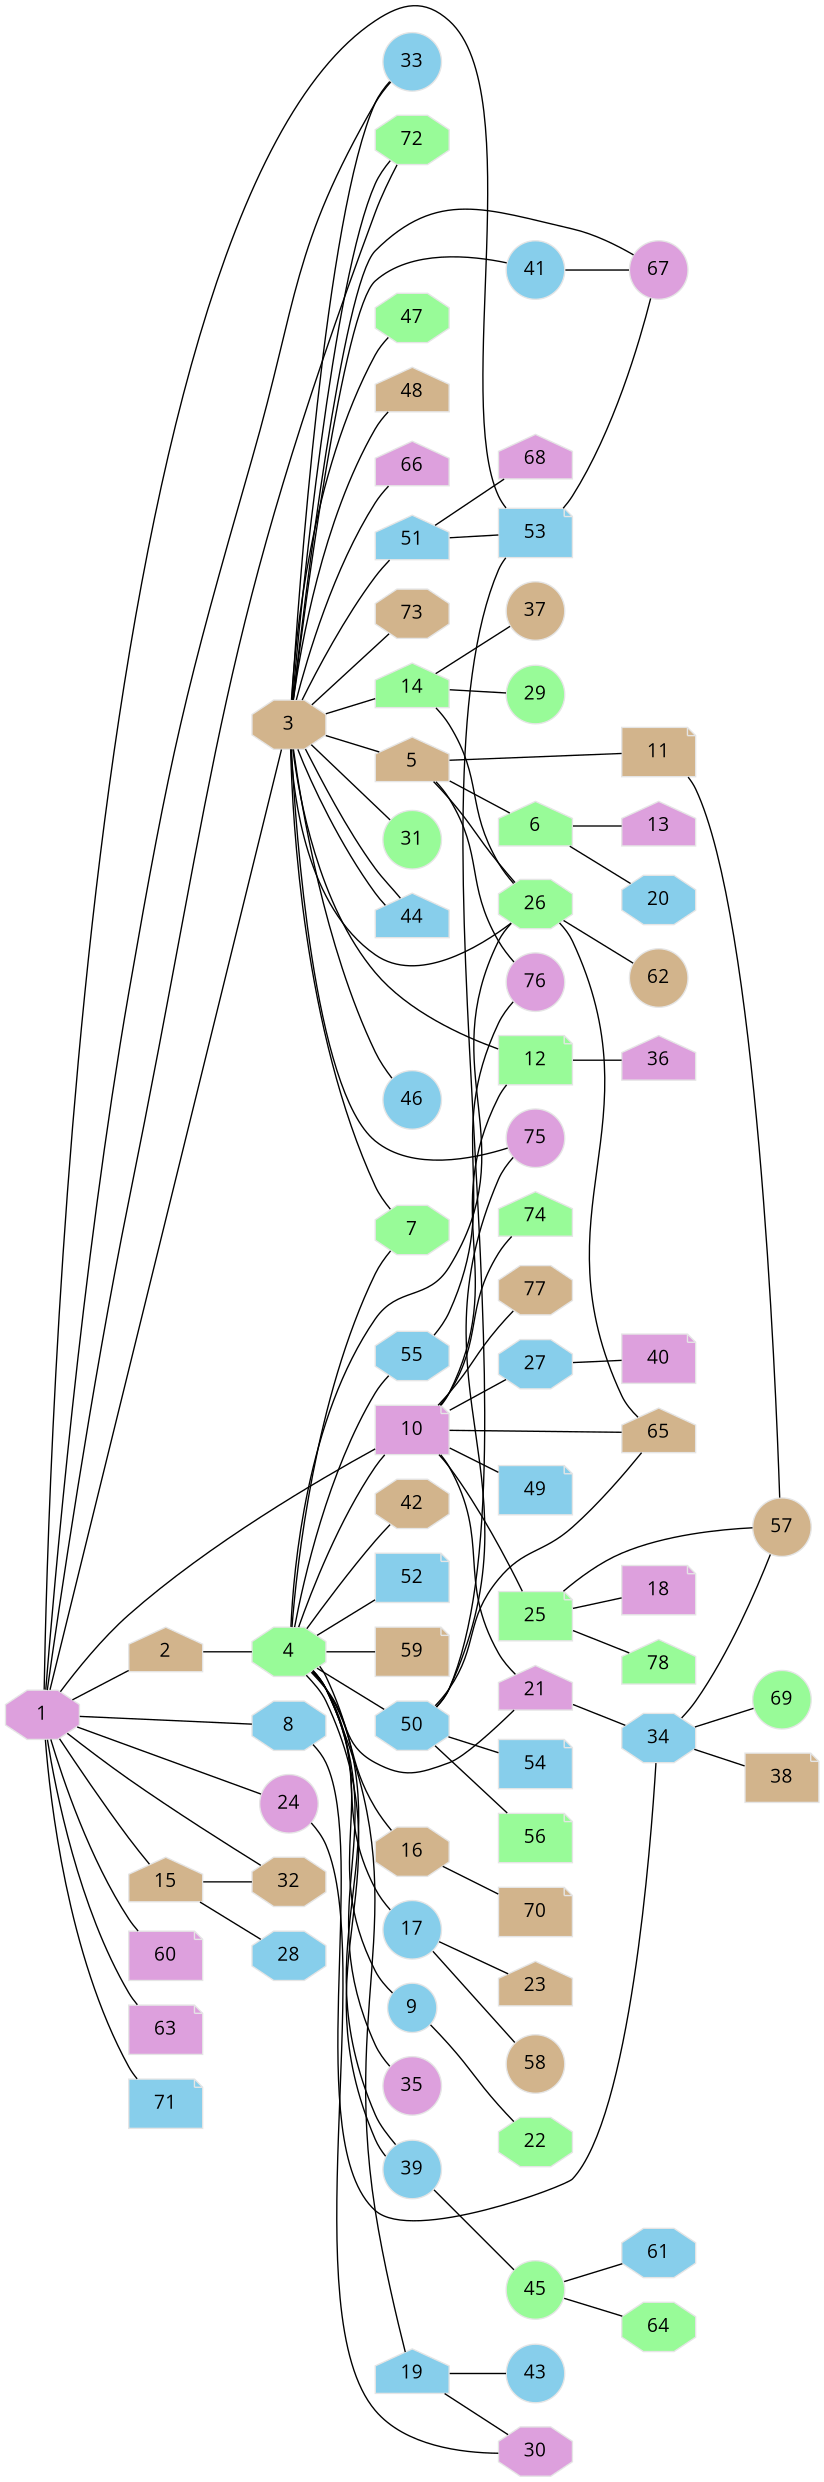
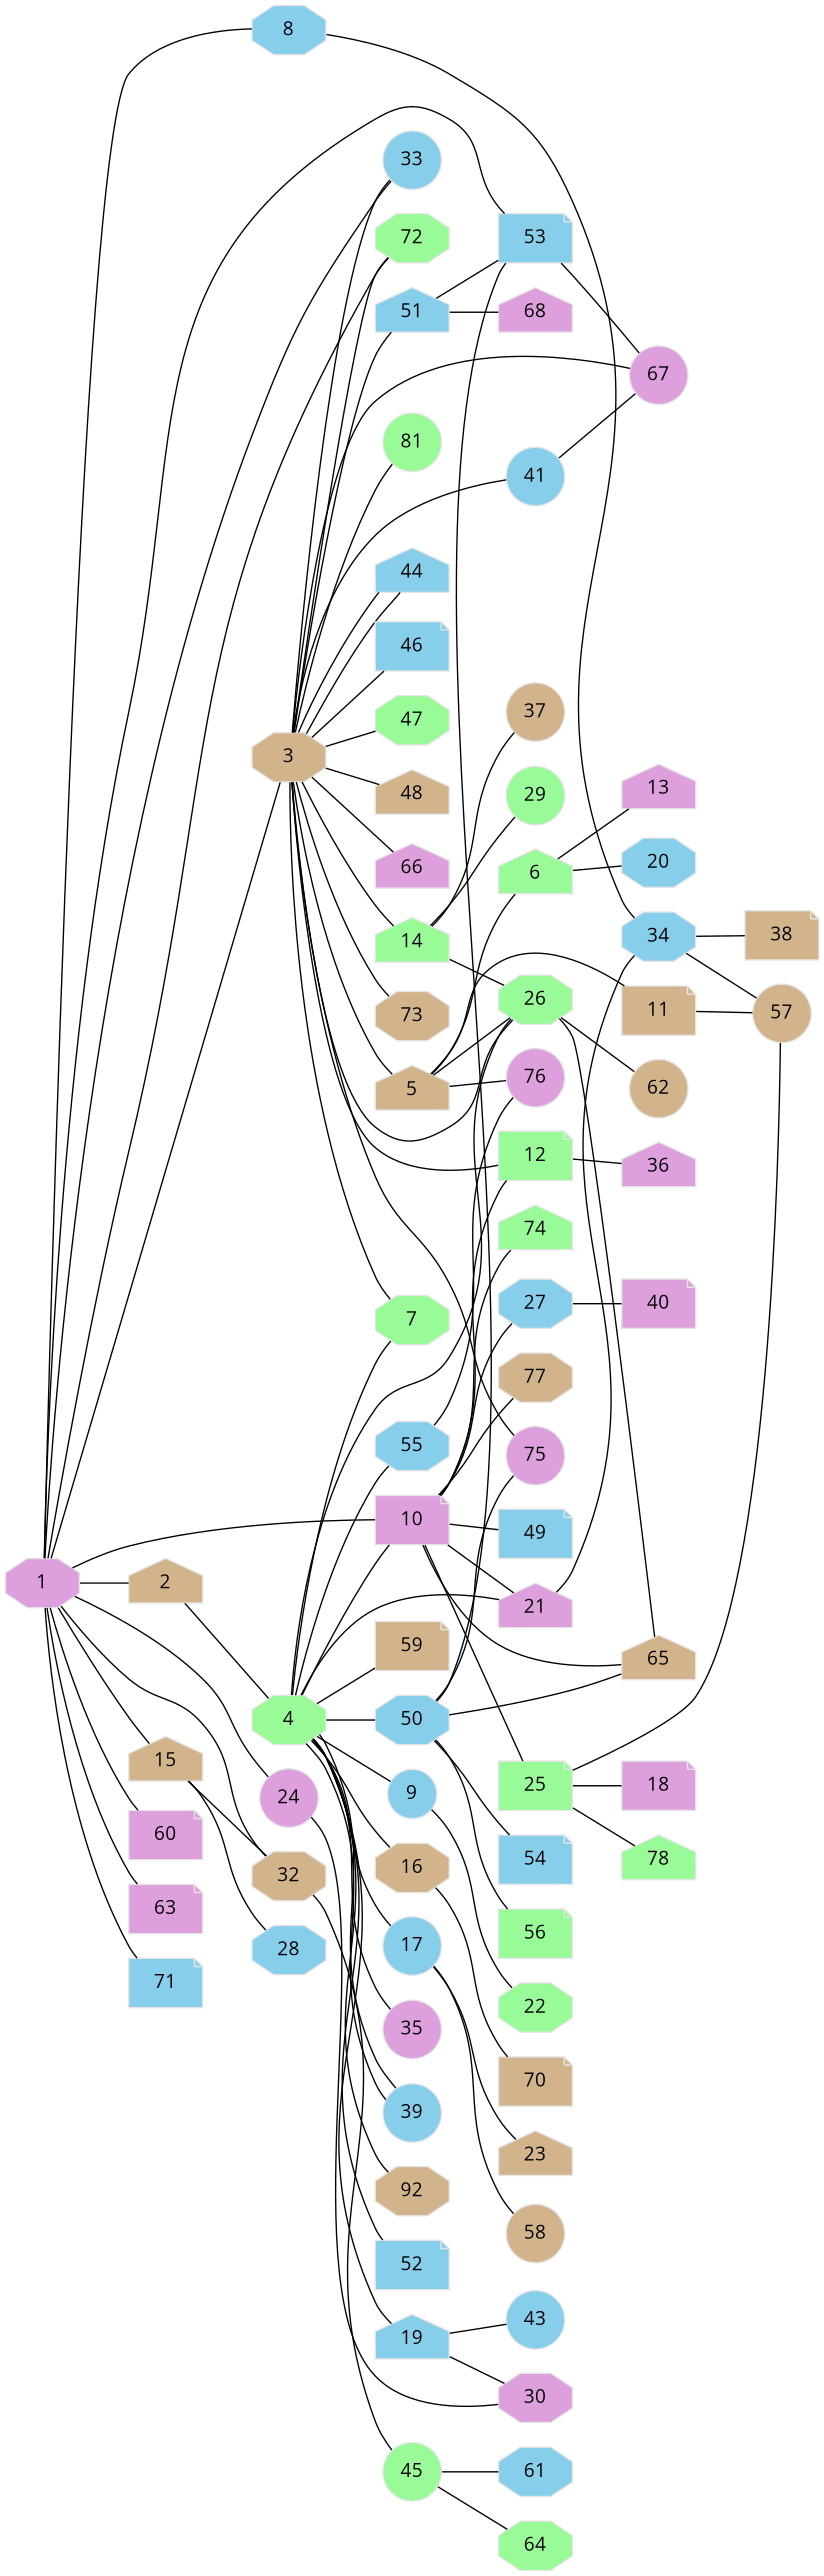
node "31": label "31" -> "81"
node "46": shape circle -> note
node "42": label "42" -> "92"
node "69": removed
edge "39" -- "45": now "32" -- "45"
